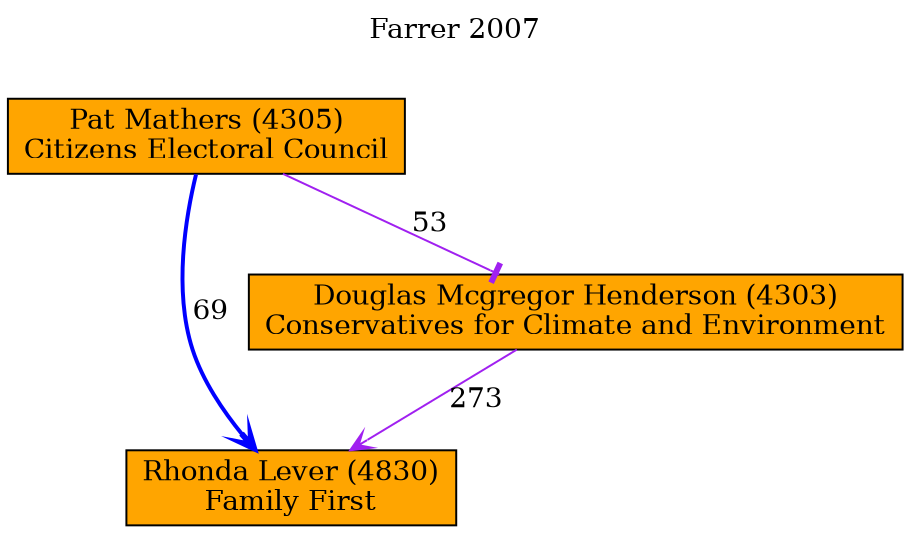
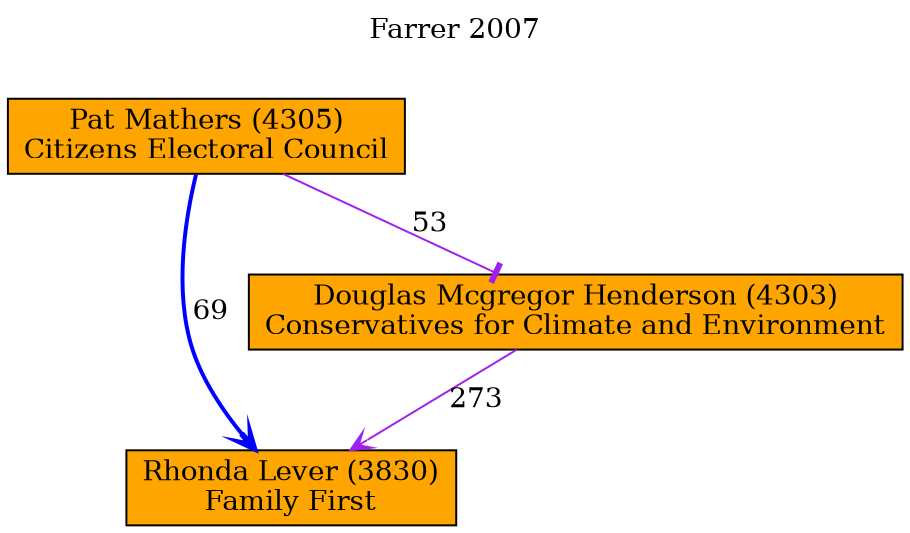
node "Rhonda Lever (4830) Family First": label "Rhonda Lever (4830) Family First" -> "Rhonda Lever (3830) Family First"
